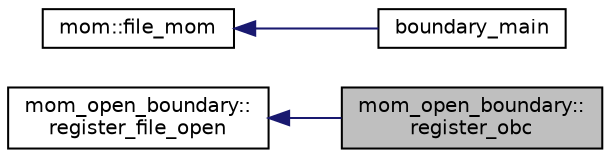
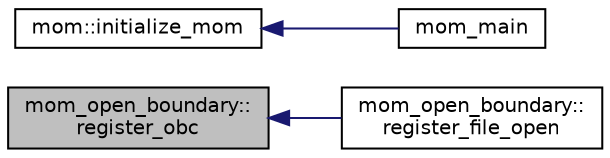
node "mom::file_mom": label "mom::file_mom" -> "mom::initialize_mom"
node "boundary_main": label "boundary_main" -> "mom_main"
edge "mom_open_boundary:: register_obc" -> "mom_open_boundary:: register_file_open": reversed
